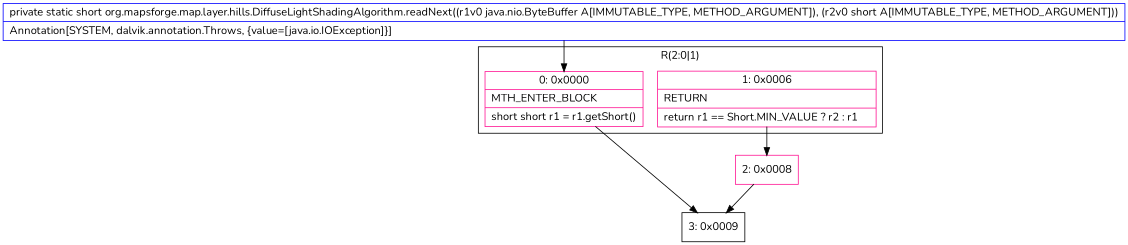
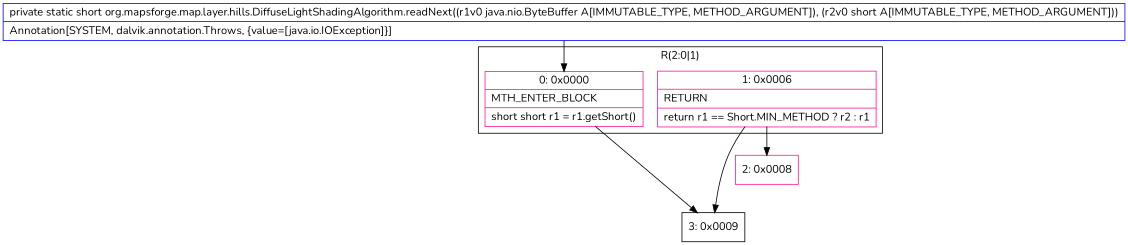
node "1: 0x0006": text "return r1 == Short.MIN_VALUE ? r2 : r1" -> "return r1 == Short.MIN_METHOD ? r2 : r1"
edge "2: 0x0008" -> "3: 0x0009": now "1: 0x0006" -> "3: 0x0009"
